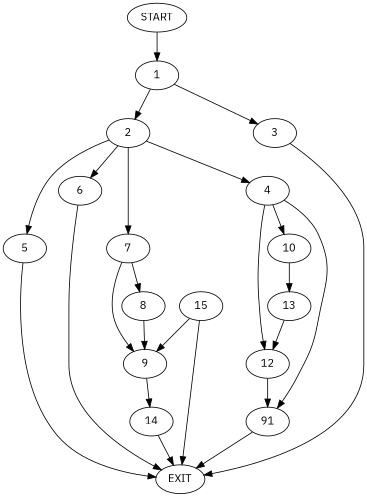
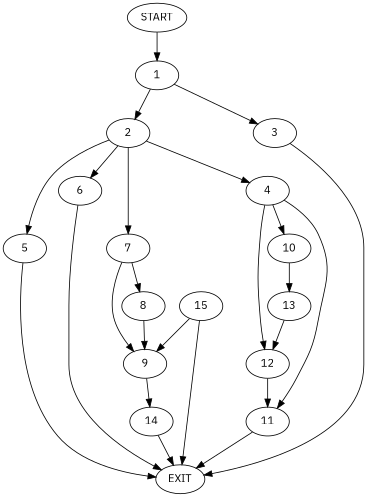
node "91": label "91" -> "11"
